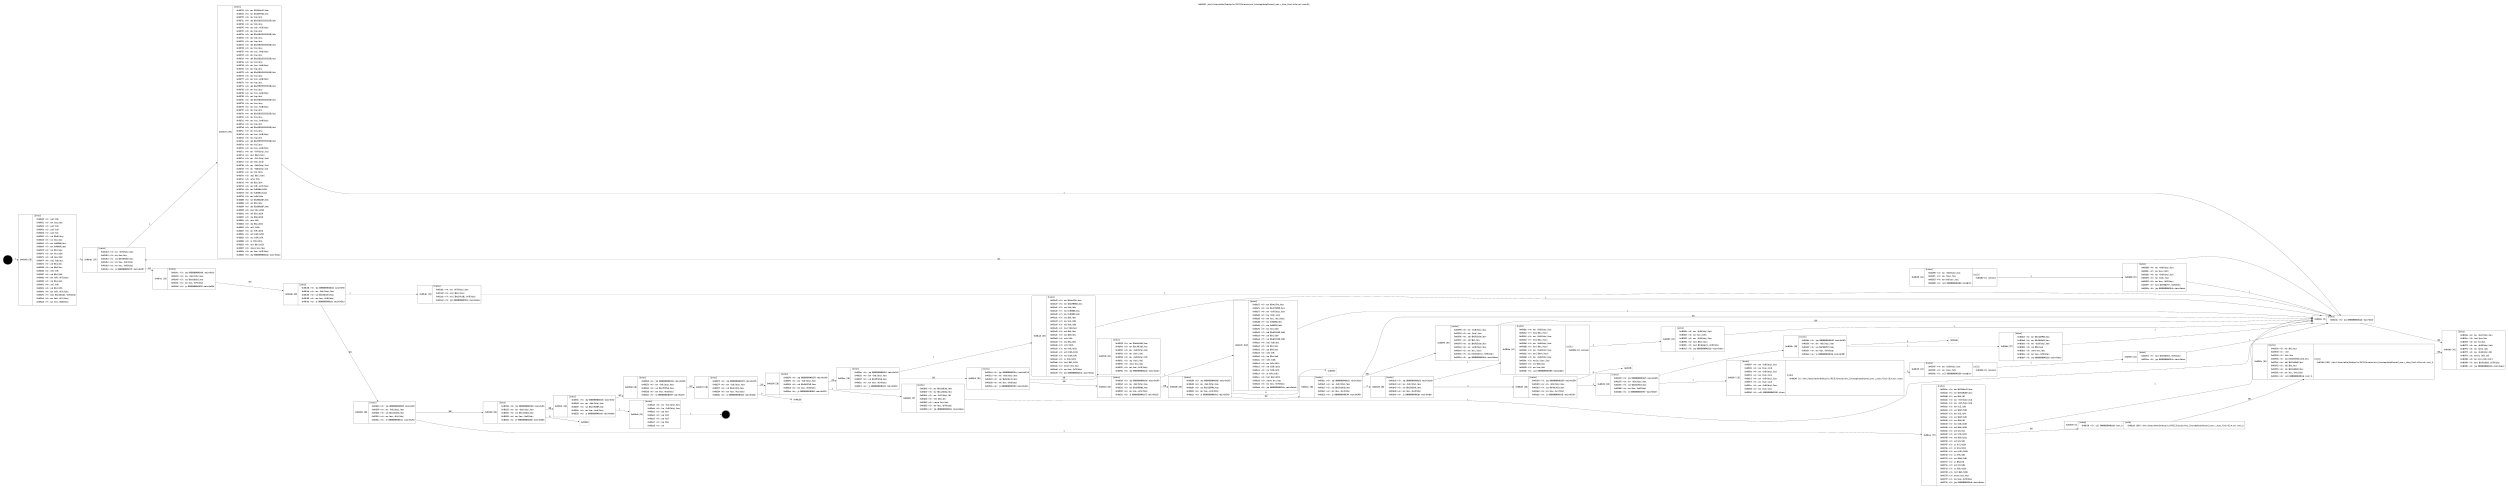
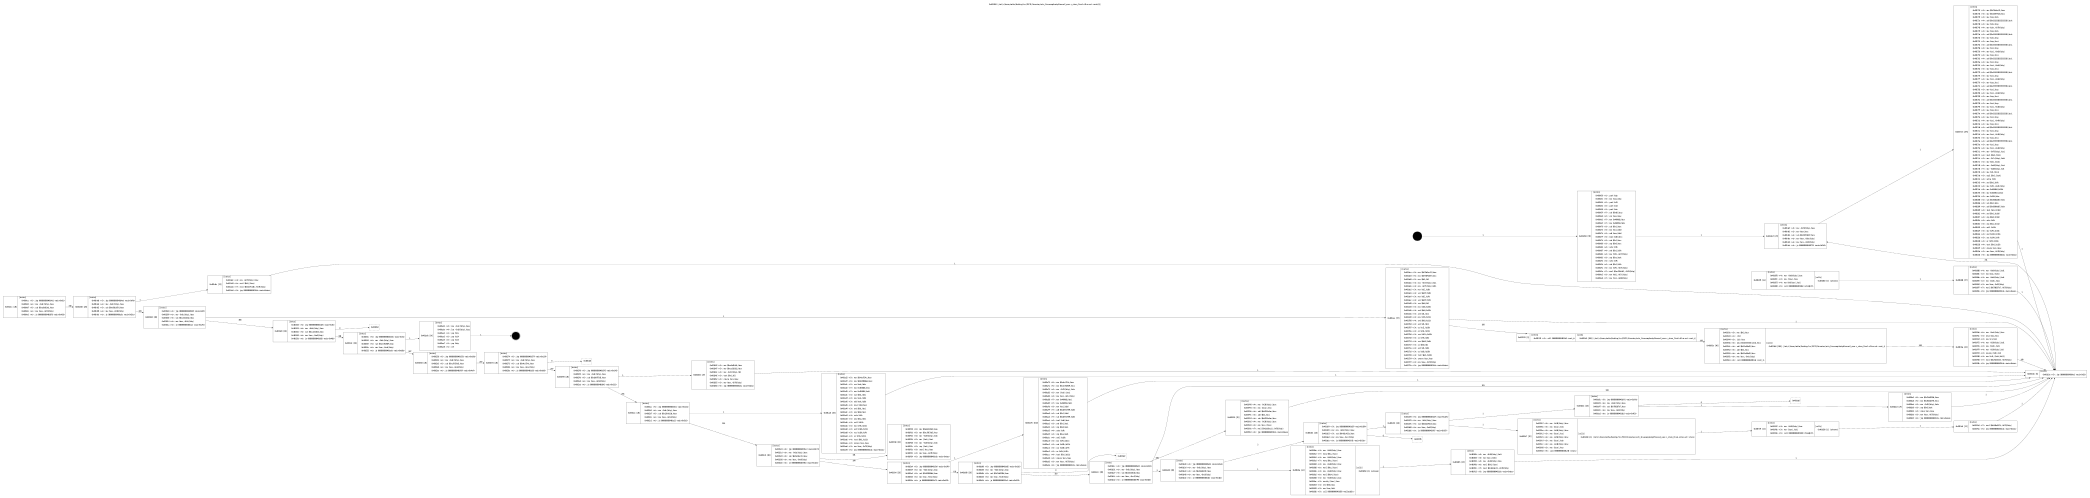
edge "0x4014af [29]" -> "0x4014cc [28]": removed, label "311"
edge "0x401b3a [5]" -> "0x401966 [42]": reversed
